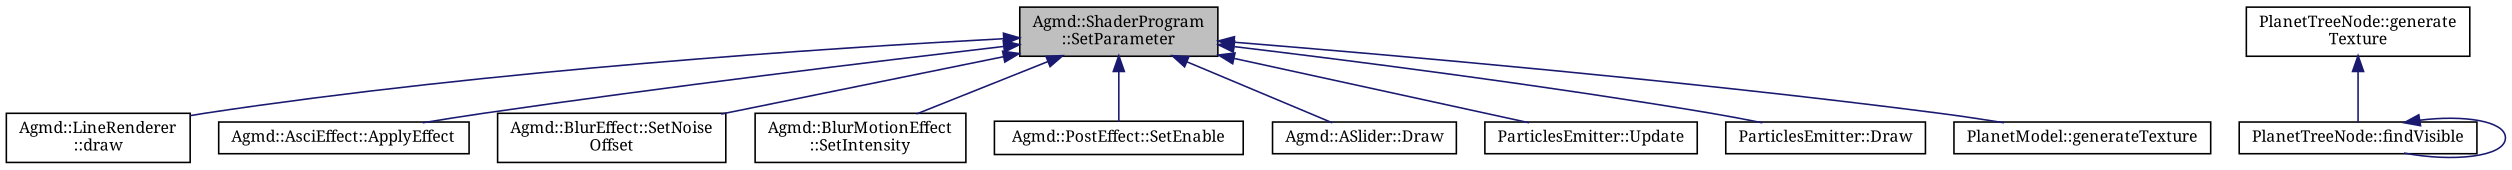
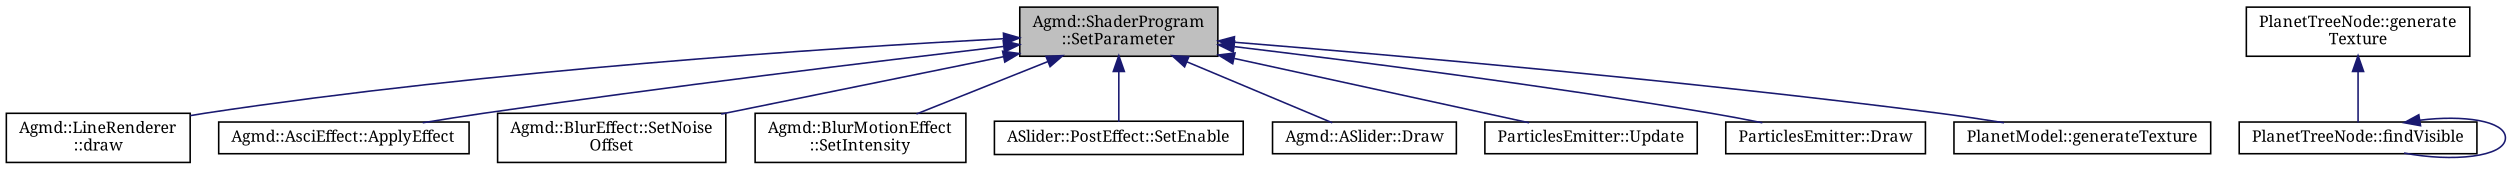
node "Agmd::PostEffect::SetEnable": label "Agmd::PostEffect::SetEnable" -> "ASlider::PostEffect::SetEnable"
